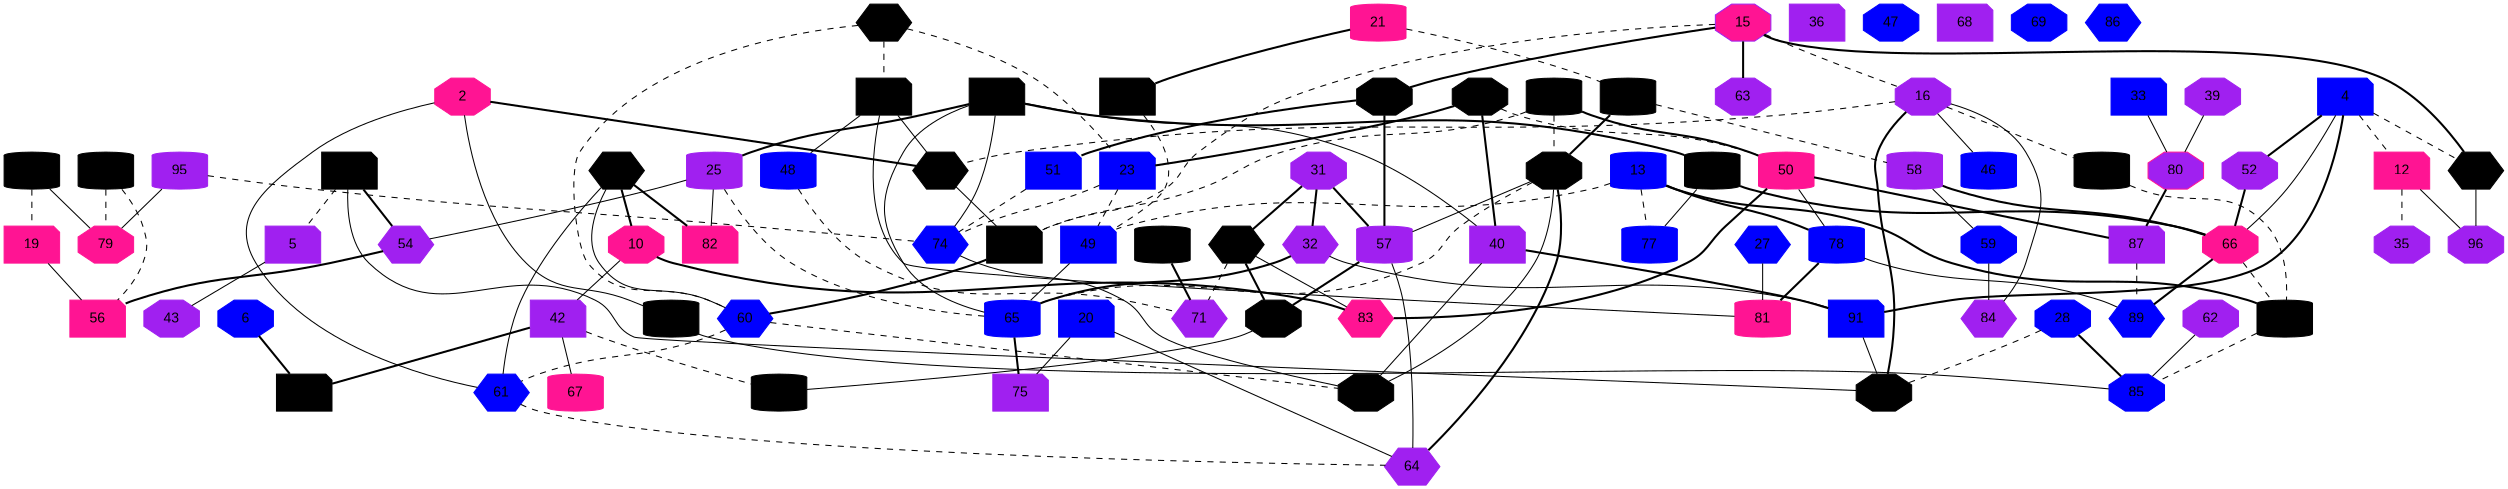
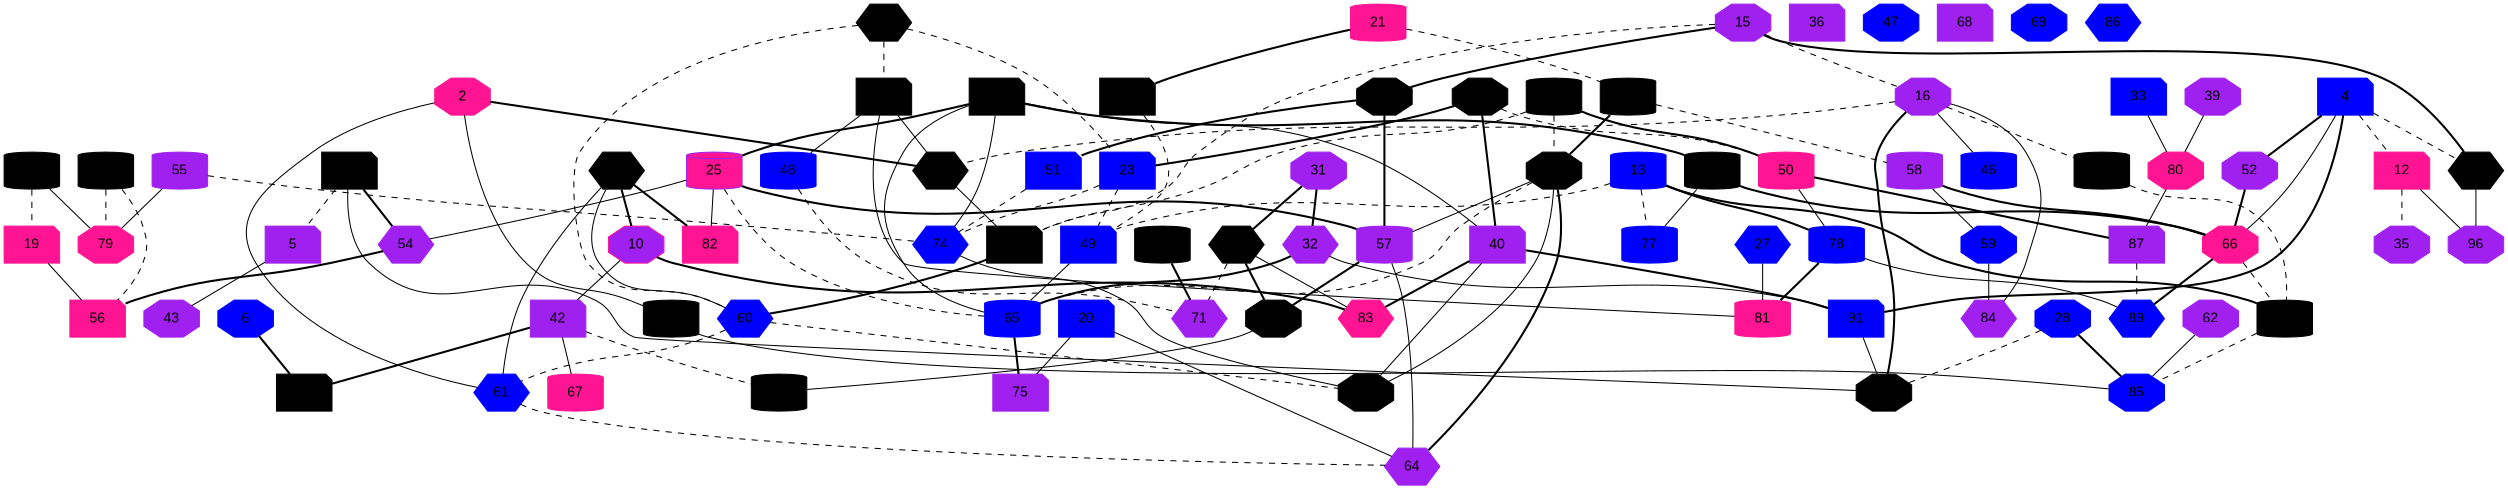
node "15": fillcolor deeppink -> purple
node "63": removed
node "95": label "95" -> "55"
node "25": fillcolor purple -> deeppink
node "80": fillcolor purple -> deeppink
edge "80" -- "87": style bold -> solid
edge "31" -- "57": now "25" -- "57"
node "10": fillcolor deeppink -> purple
edge "50" -- "83": now "40" -- "83"
